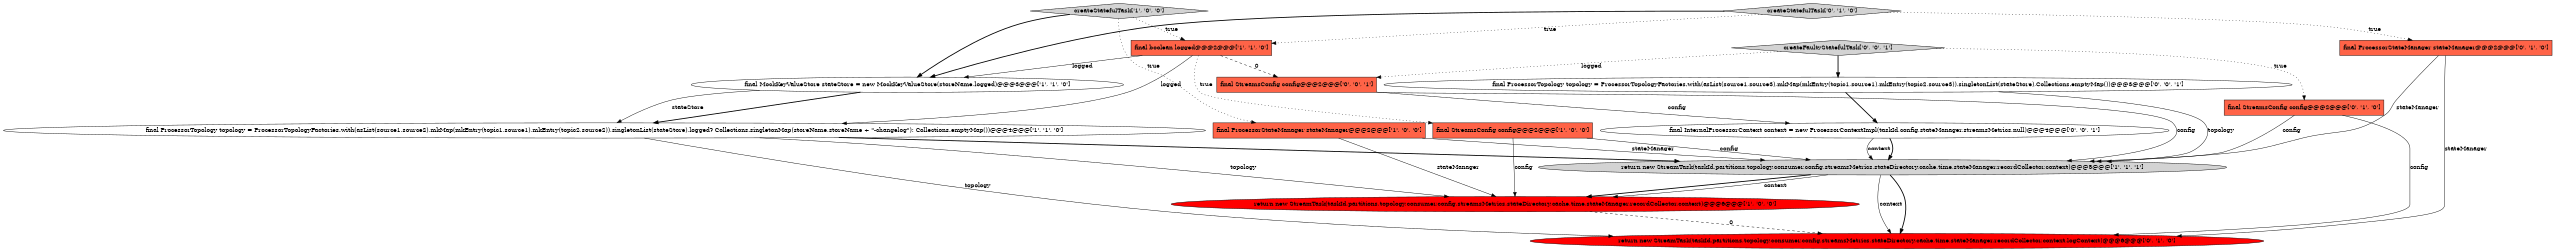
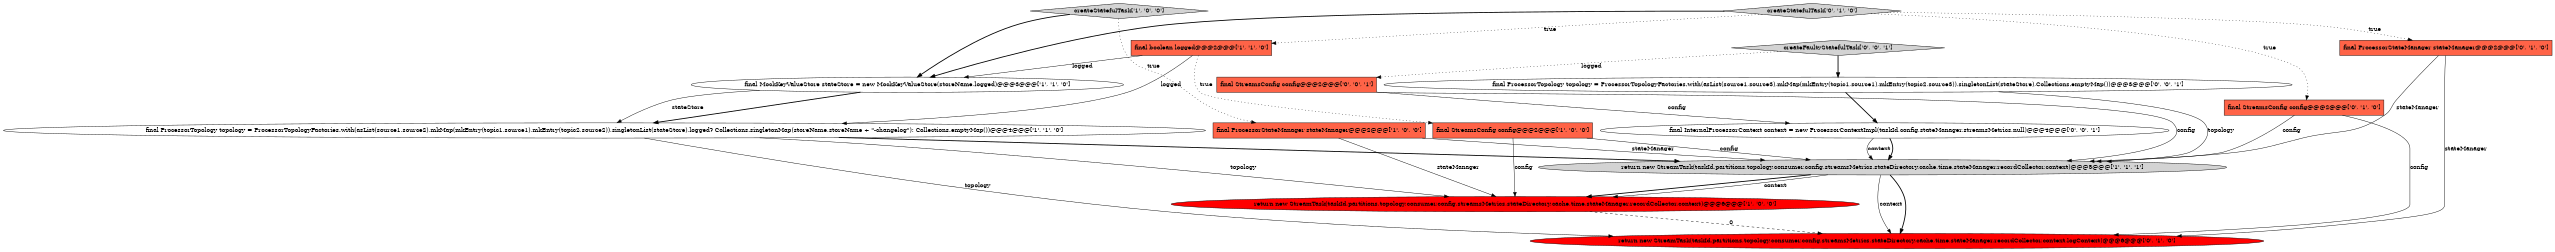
edge "createStatefulTask['1', '0', '0']" -> "final boolean logged@@@2@@@['1', '1', '0']": removed, label "true"
edge "createFaultyStatefulTask['0', '0', '1']" -> "final StreamsConfig config@@@2@@@['0', '1', '0']": now "createStatefulTask['0', '1', '0']" -> "final StreamsConfig config@@@2@@@['0', '1', '0']"
edge "final boolean logged@@@2@@@['1', '1', '0']" -> "final StreamsConfig config@@@2@@@['0', '0', '1']": removed, label "0"
